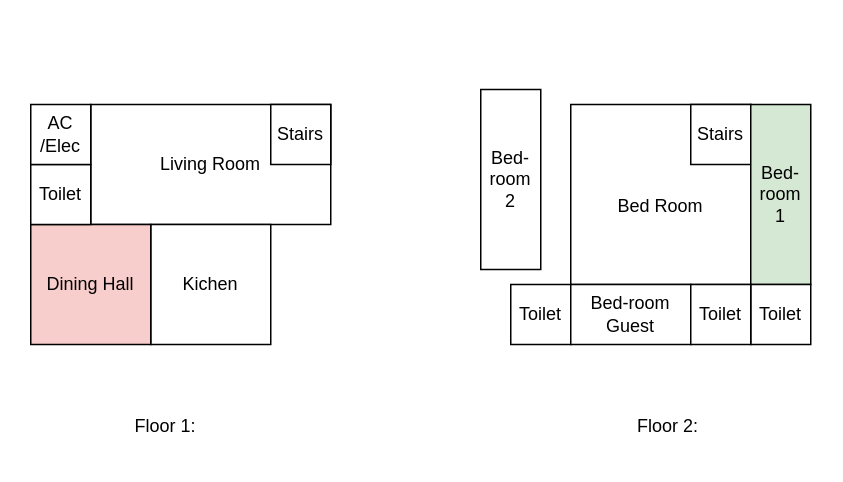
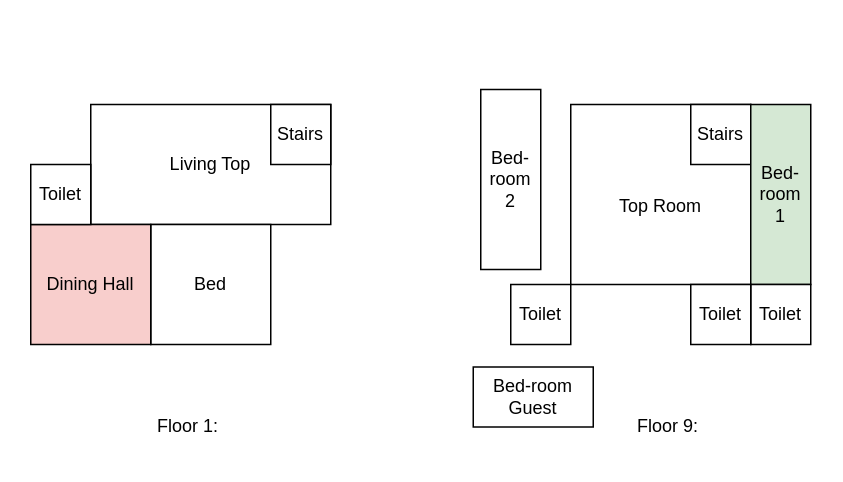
node "AC /Elec": removed
node "Living Room": label "Living Room" -> "Living Top"
node "Bed Room": label "Bed Room" -> "Top Room"
node "Kichen": label "Kichen" -> "Bed"
node "Bed-room Guest": moved (631, 314) -> (533, 397)
node "Floor 1:": moved (166, 427) -> (188, 427)
node "Floor 2:": label "Floor 2:" -> "Floor 9:"
